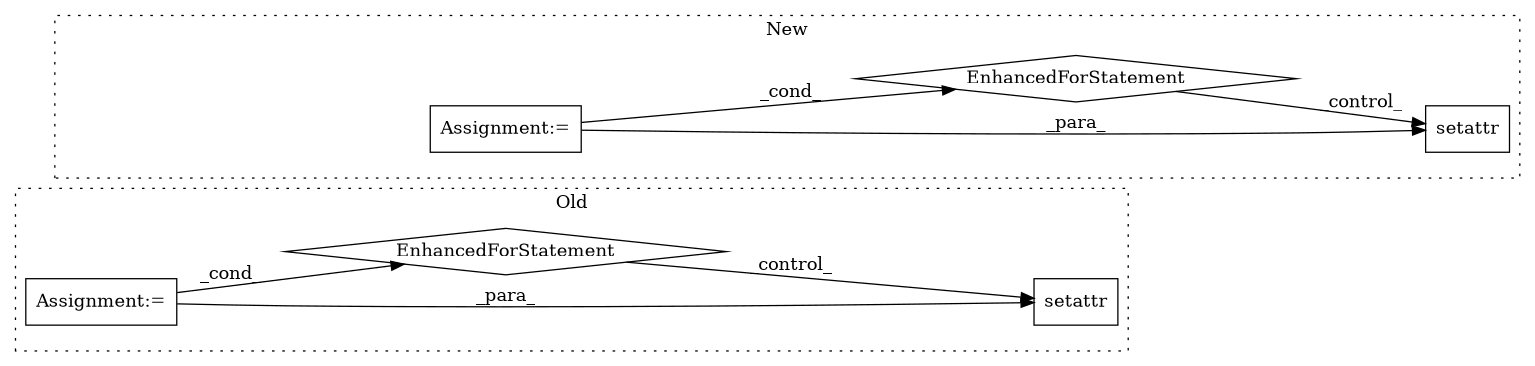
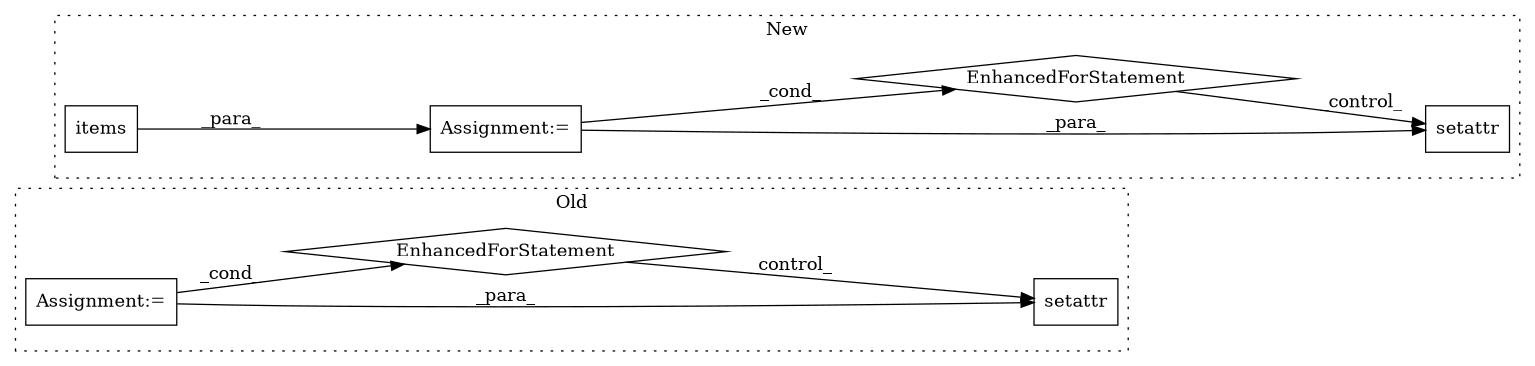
node "items": added
